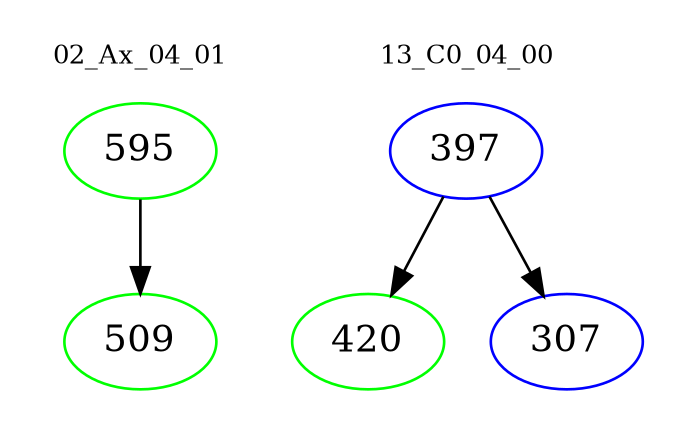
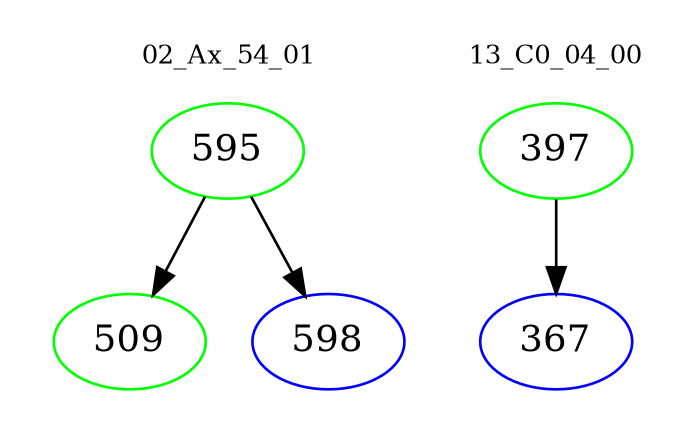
cluster "02_Ax_04_01": label "02_Ax_04_01" -> "02_Ax_54_01"
node "397": color blue -> green
node "598": added
node "420": removed
node "307": label "307" -> "367"
